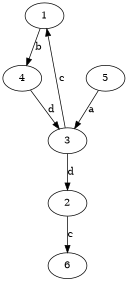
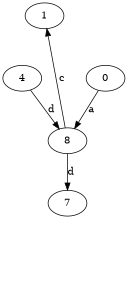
edge "1" -> "4": removed, label "b"
node "5": label "5" -> "0"
node "3": label "3" -> "8"
node "2": label "2" -> "7"
node "6": removed
